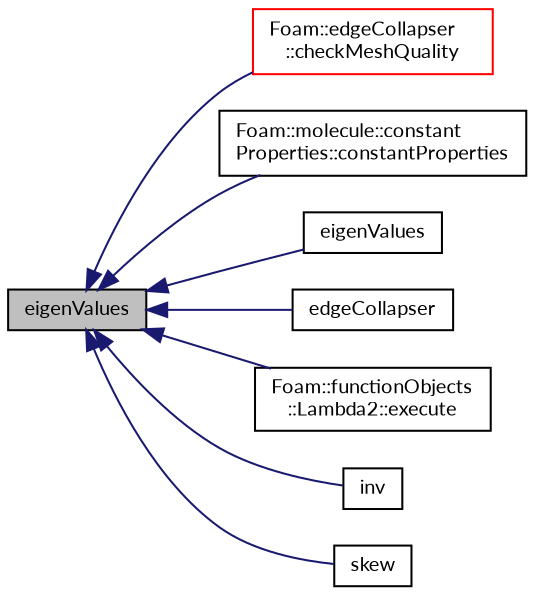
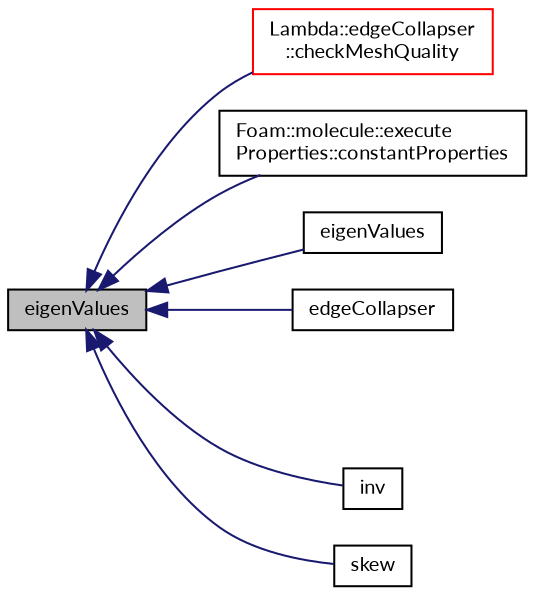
node "Foam::edgeCollapser ::checkMeshQuality": label "Foam::edgeCollapser ::checkMeshQuality" -> "Lambda::edgeCollapser ::checkMeshQuality"
node "Foam::molecule::constant Properties::constantProperties": label "Foam::molecule::constant Properties::constantProperties" -> "Foam::molecule::execute Properties::constantProperties"
node "Foam::functionObjects ::Lambda2::execute": removed
